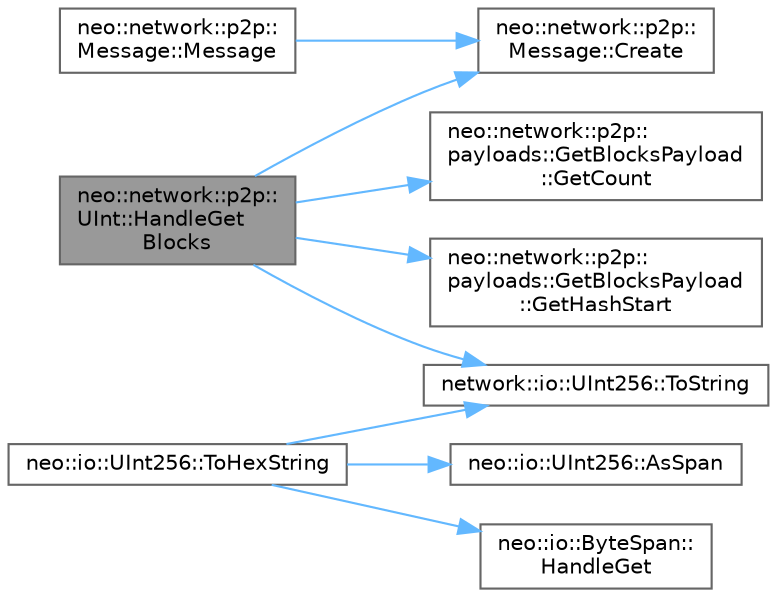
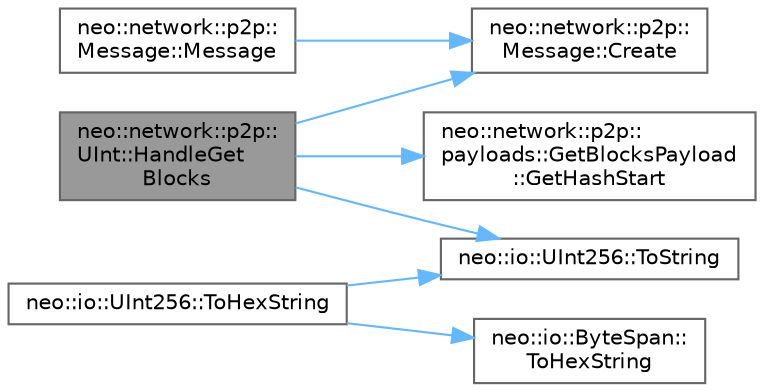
node "neo::network::p2p:: payloads::GetBlocksPayload ::GetCount": removed
node "network::io::UInt256::ToString": label "network::io::UInt256::ToString" -> "neo::io::UInt256::ToString"
node "neo::io::UInt256::AsSpan": removed
node "neo::io::ByteSpan:: HandleGet": label "neo::io::ByteSpan:: HandleGet" -> "neo::io::ByteSpan:: ToHexString"
